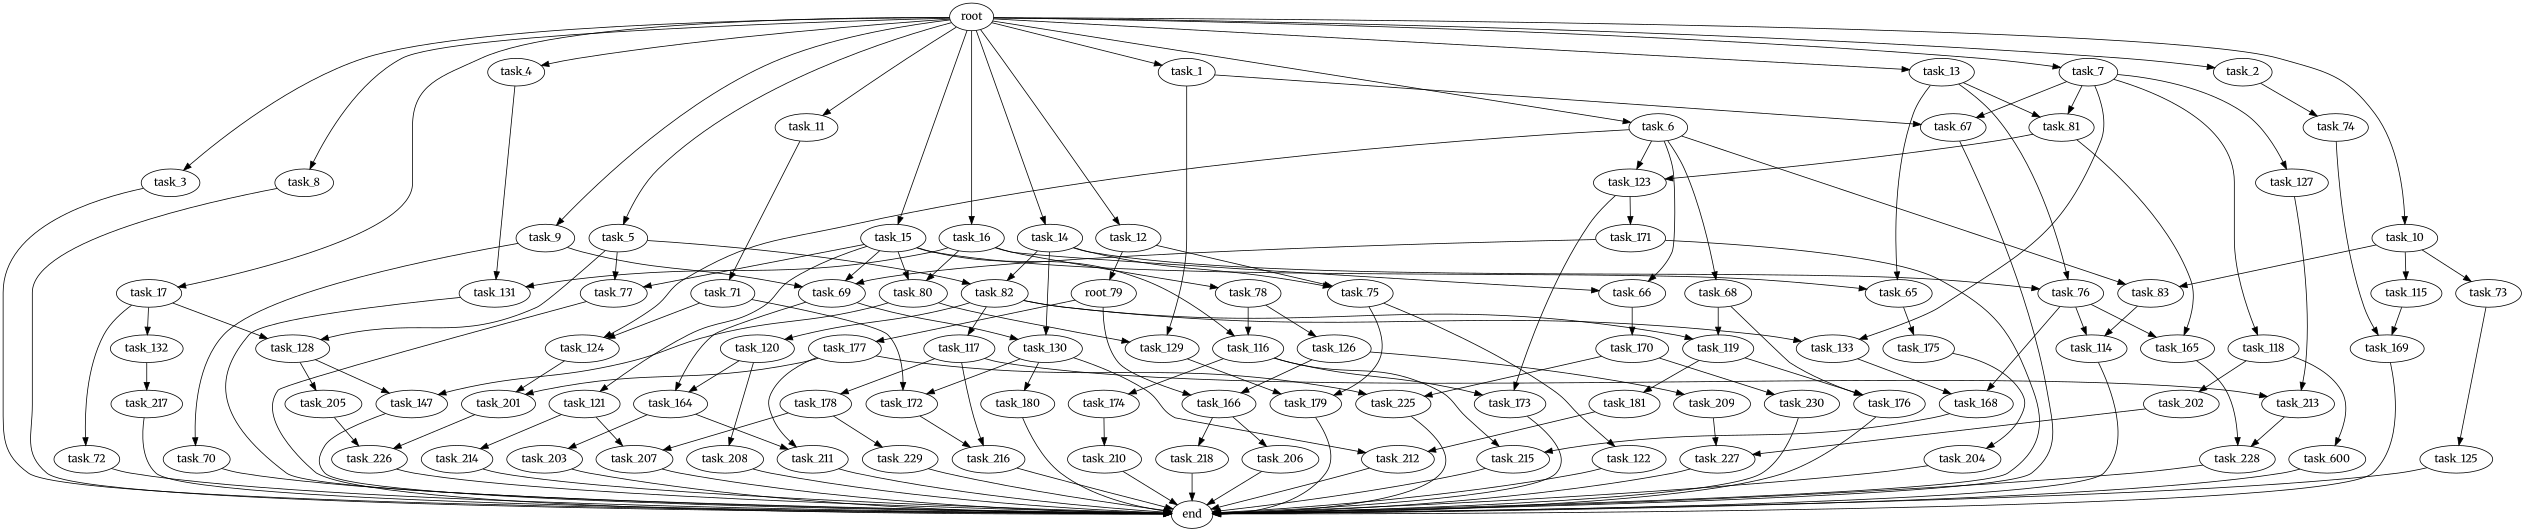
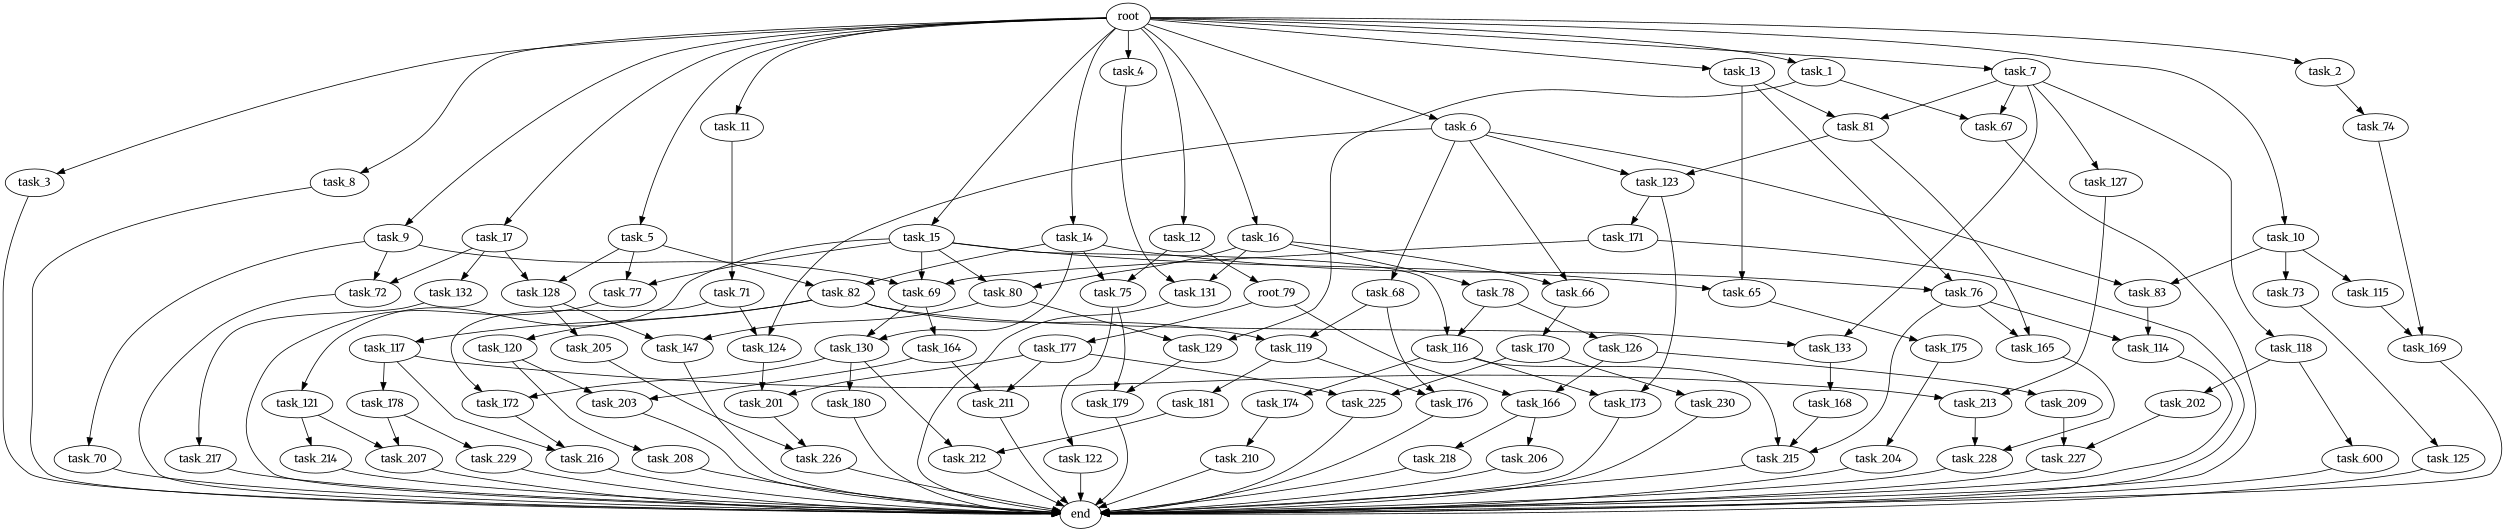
edge "task_9" -> "task_72": added
edge "task_76" -> "task_168": now "task_76" -> "task_215"
edge "task_120" -> "task_164": now "task_120" -> "task_203"
